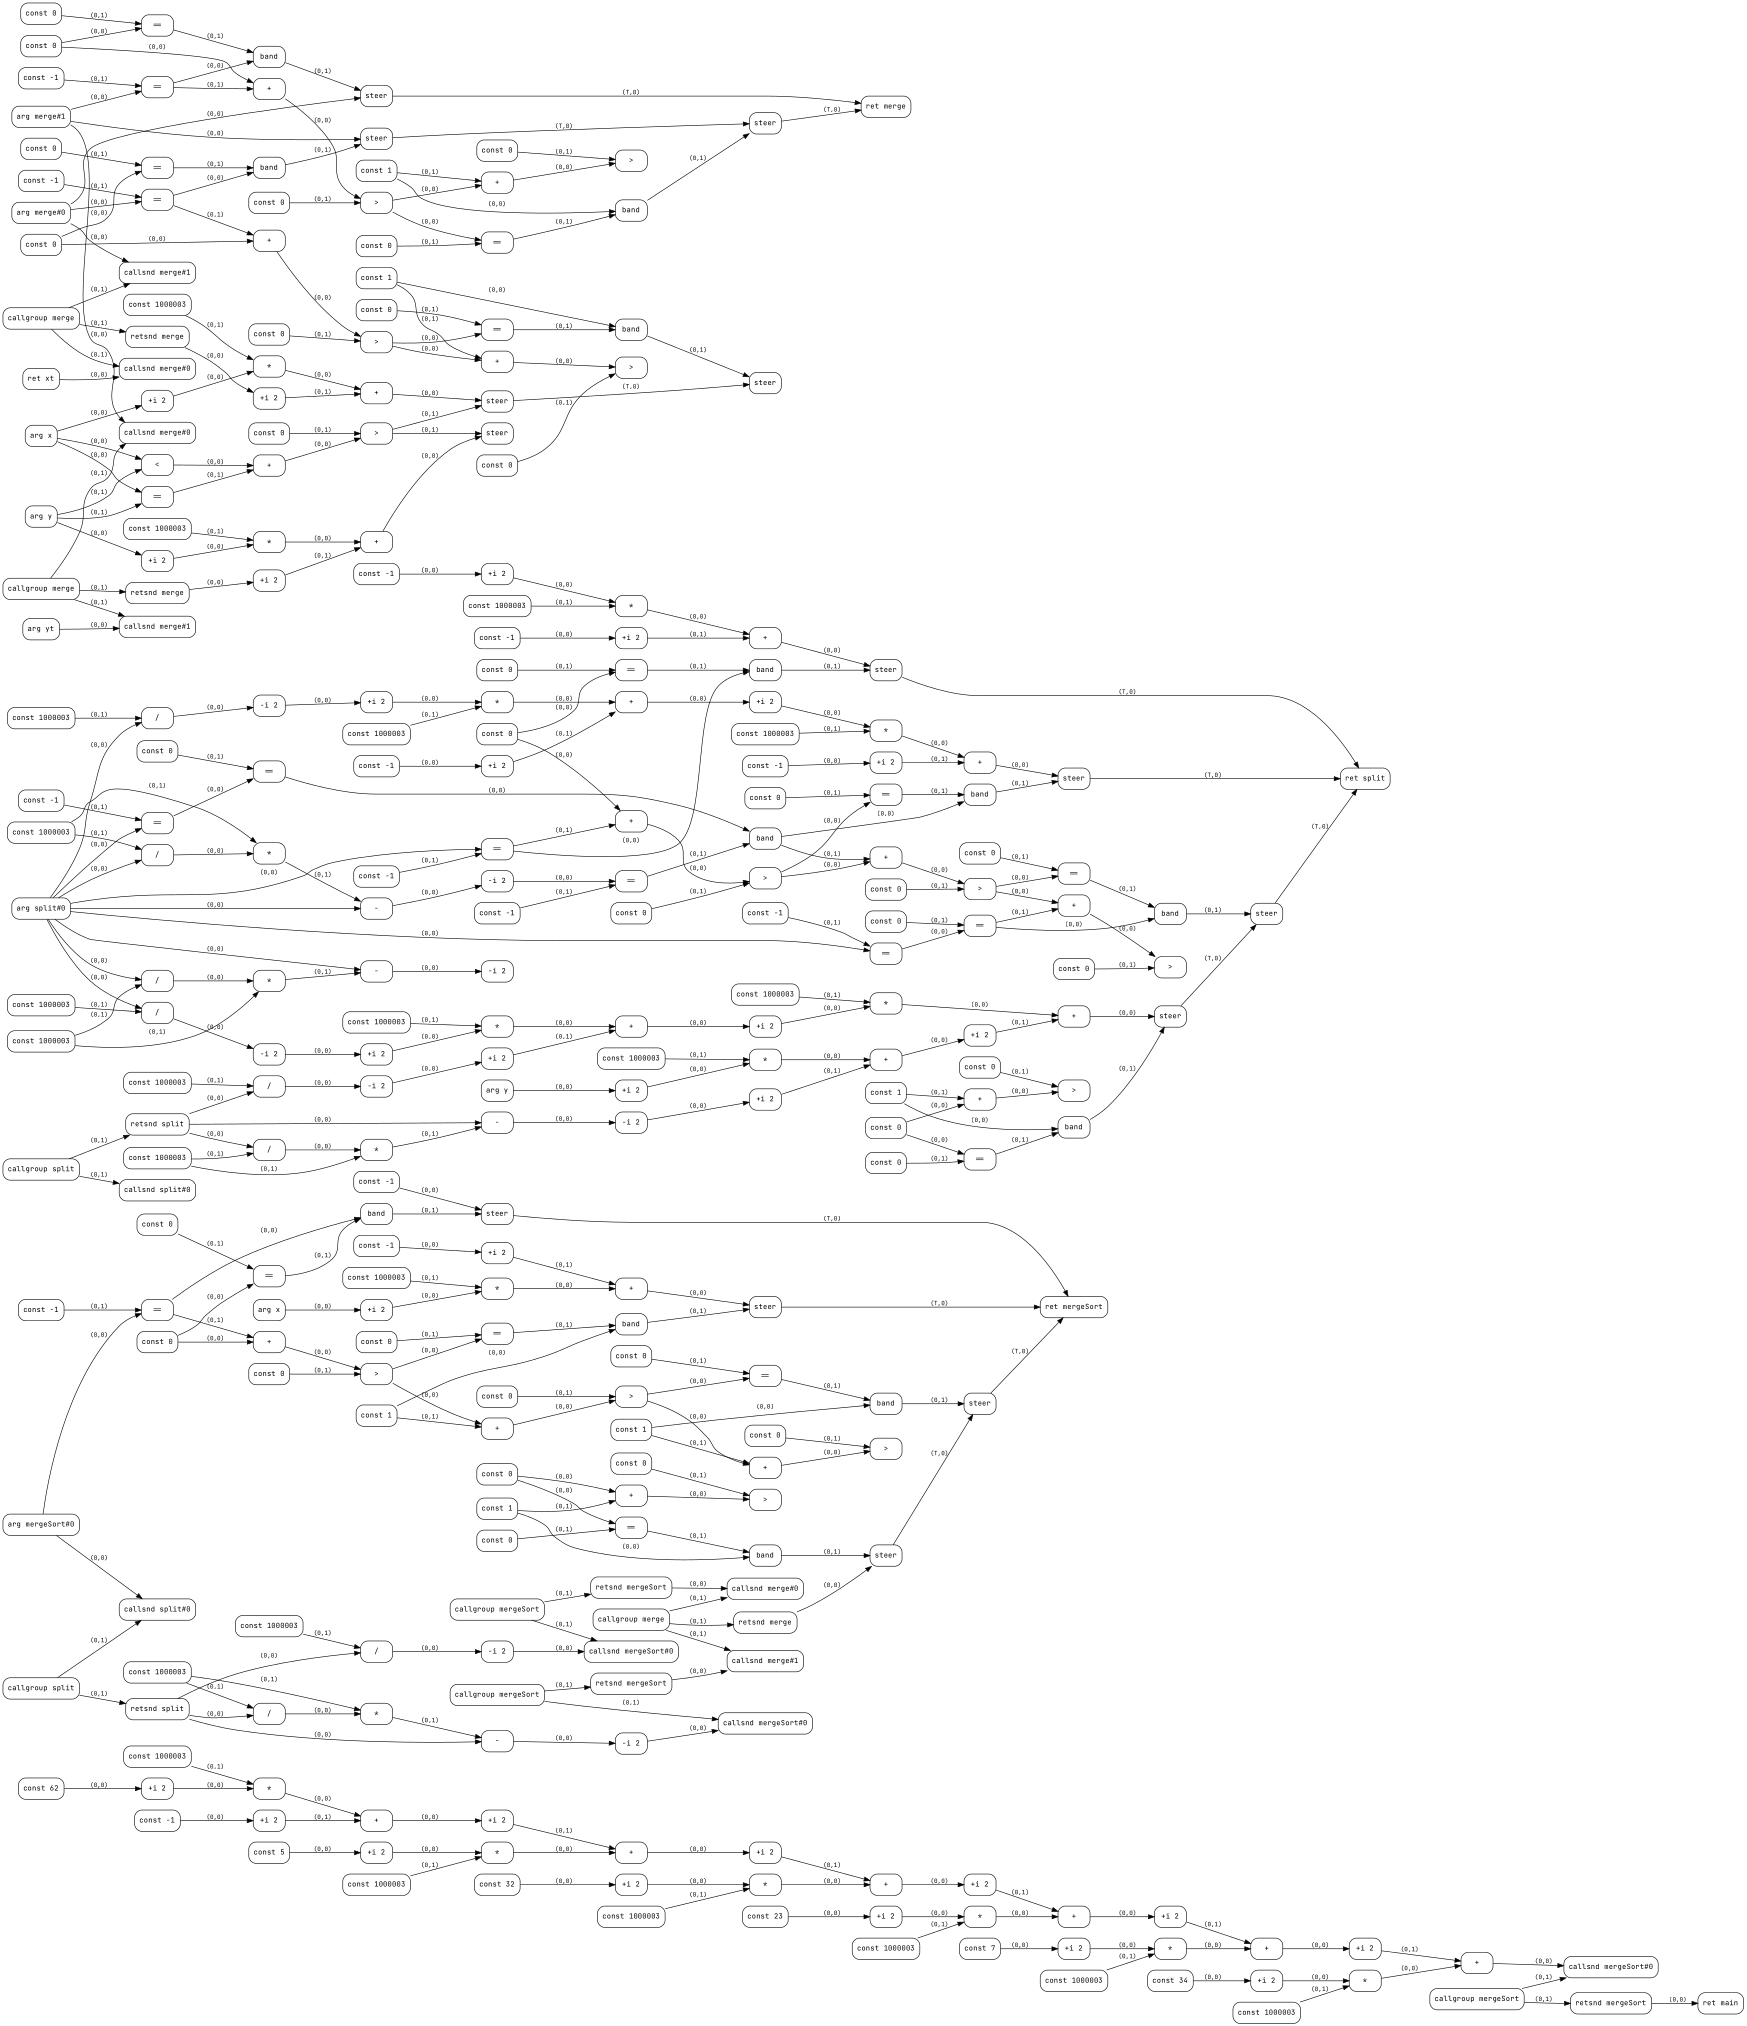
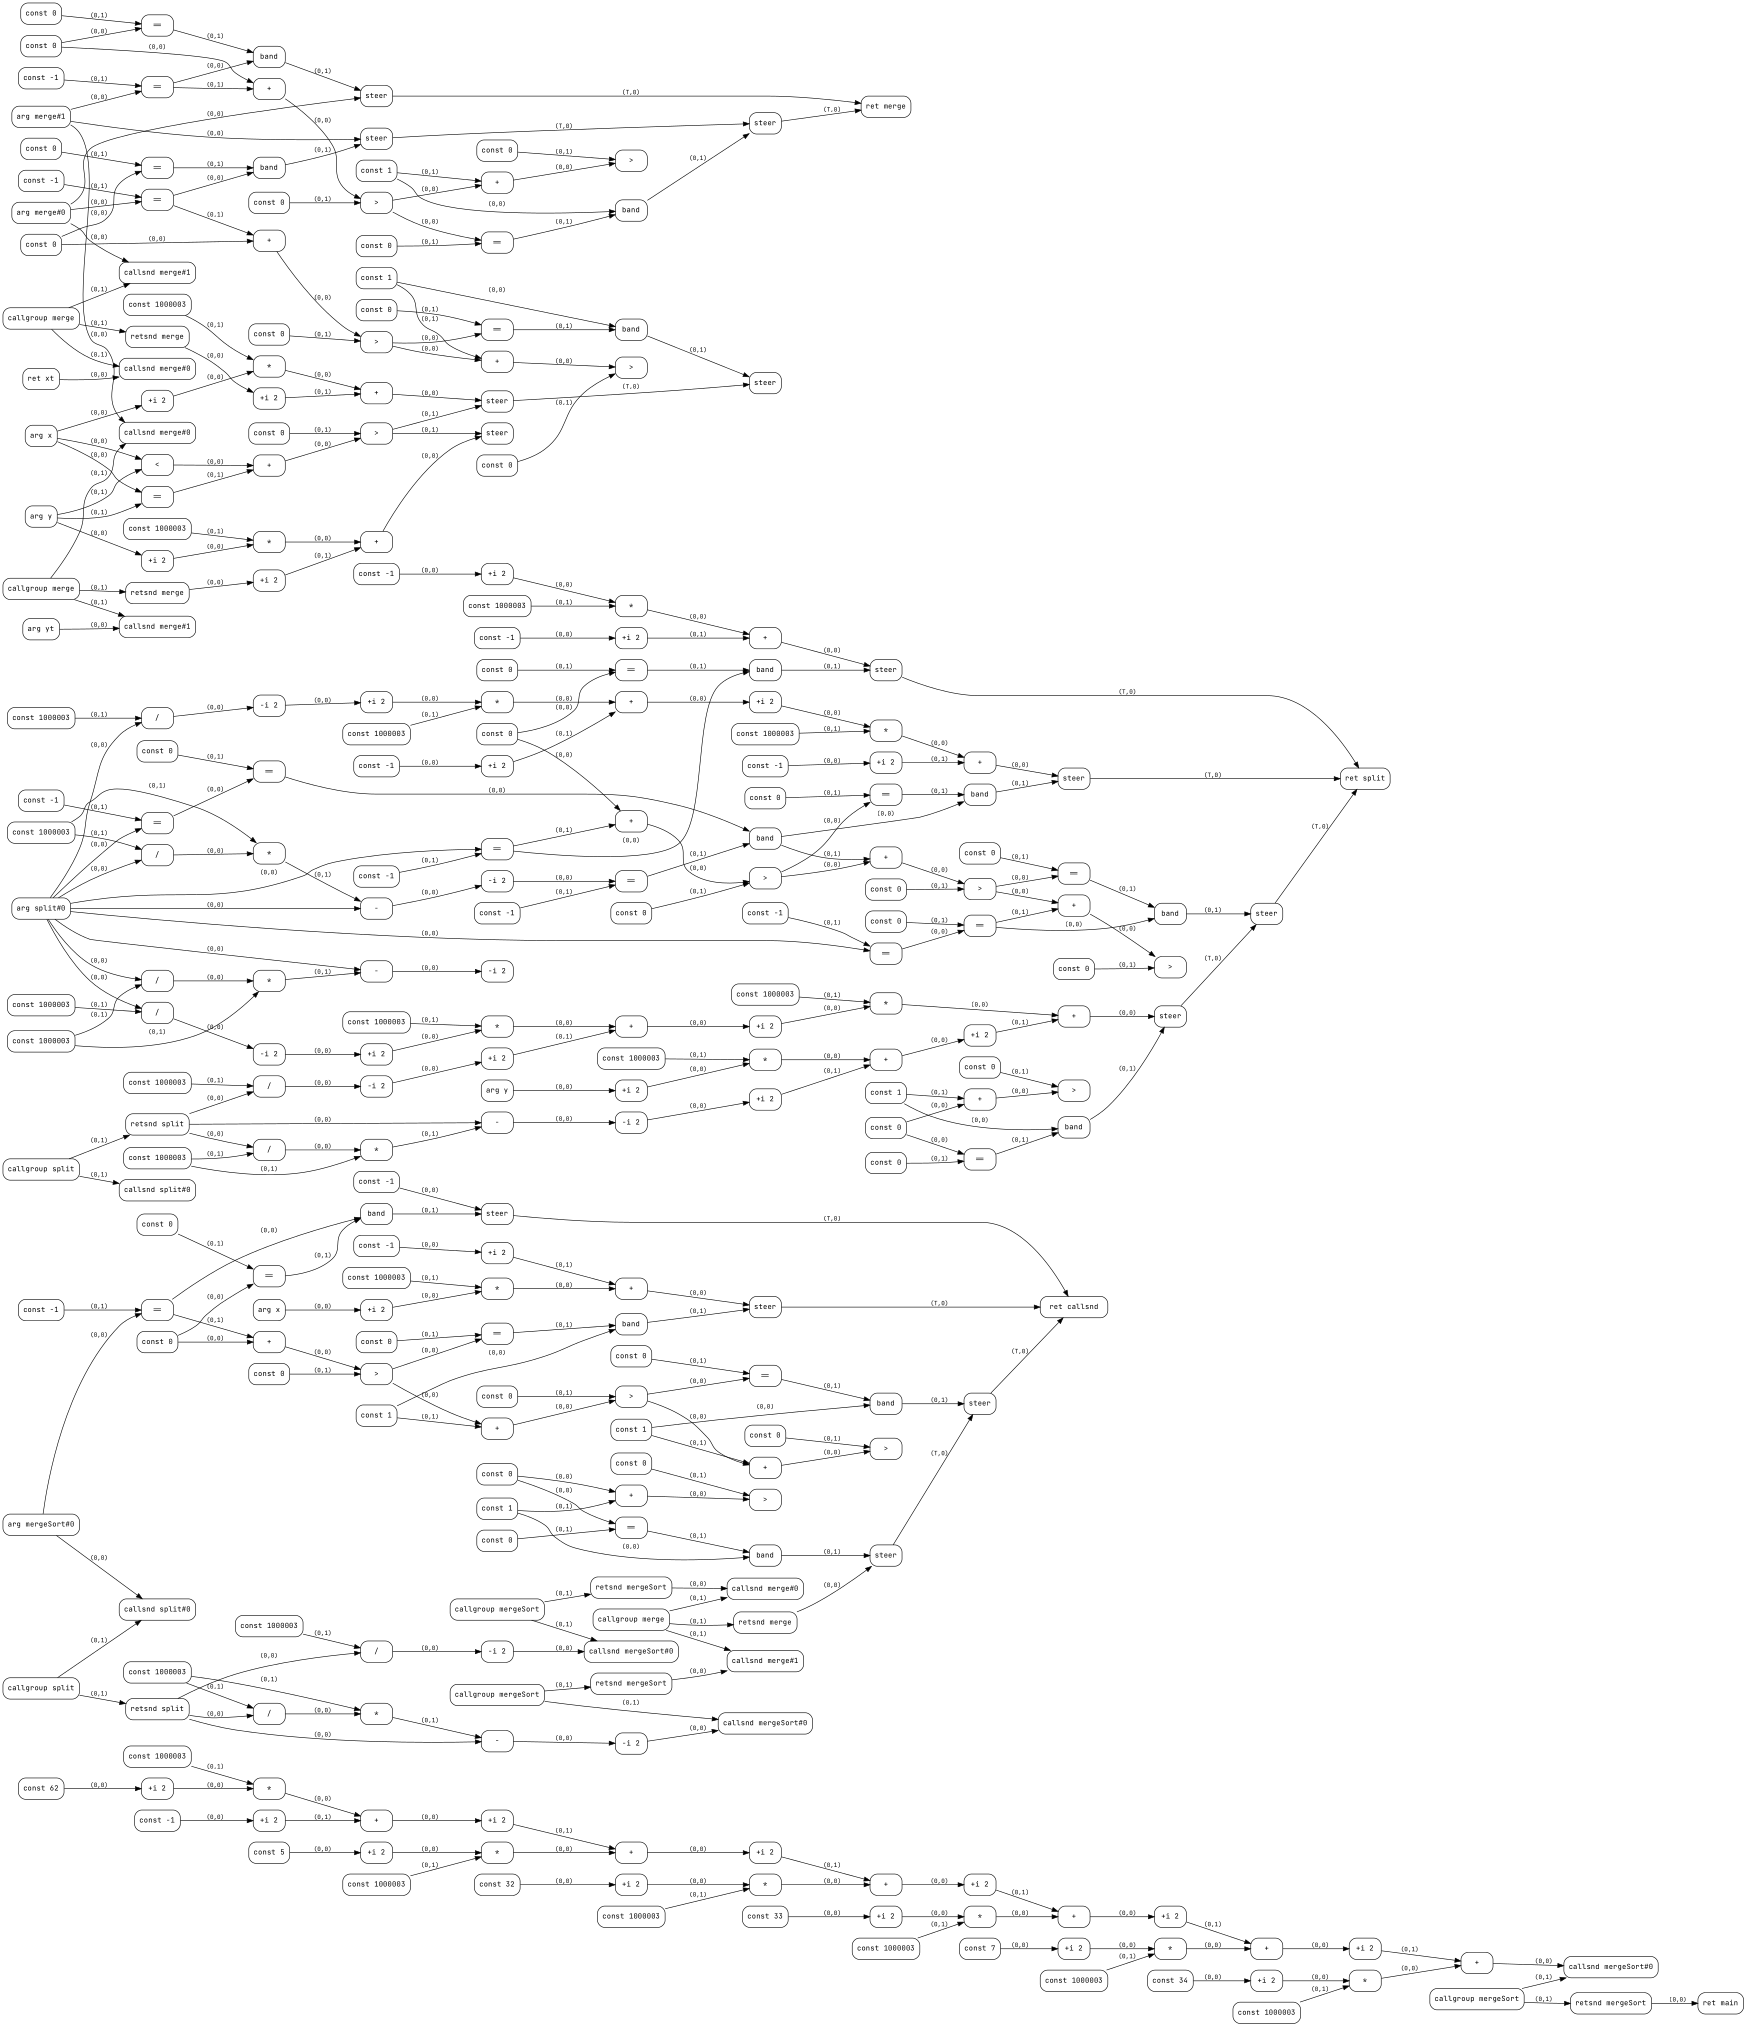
node "ret mergeSort": label "ret mergeSort" -> "ret callsnd"
node "const 23": label "const 23" -> "const 33"
